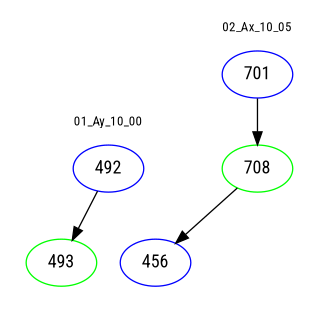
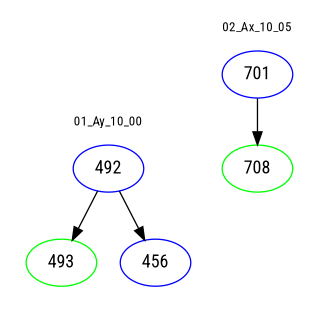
edge "708" -> "456": now "492" -> "456"
